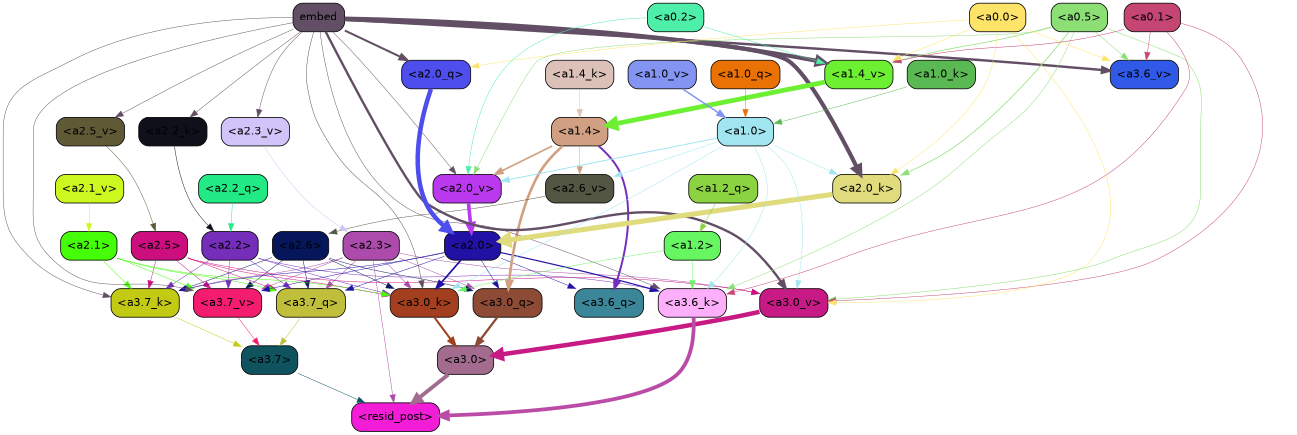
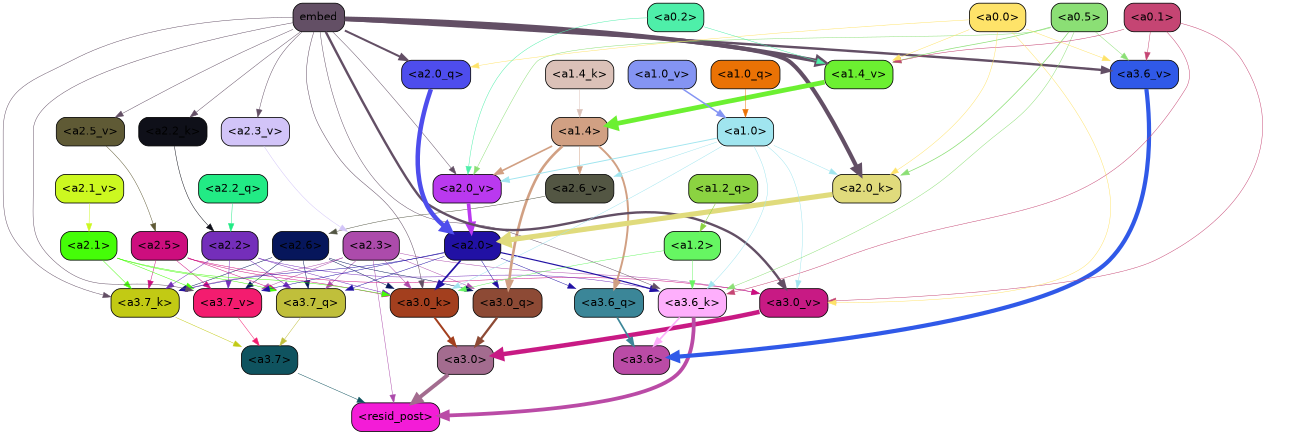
node "<a1.0_k>": removed
edge "<a1.4>" -> "<a3.6_q>": color #742eba -> #d1a083
edge "<a0.5>" -> "<a3.0_v>": removed
node "<a3.6>": added
